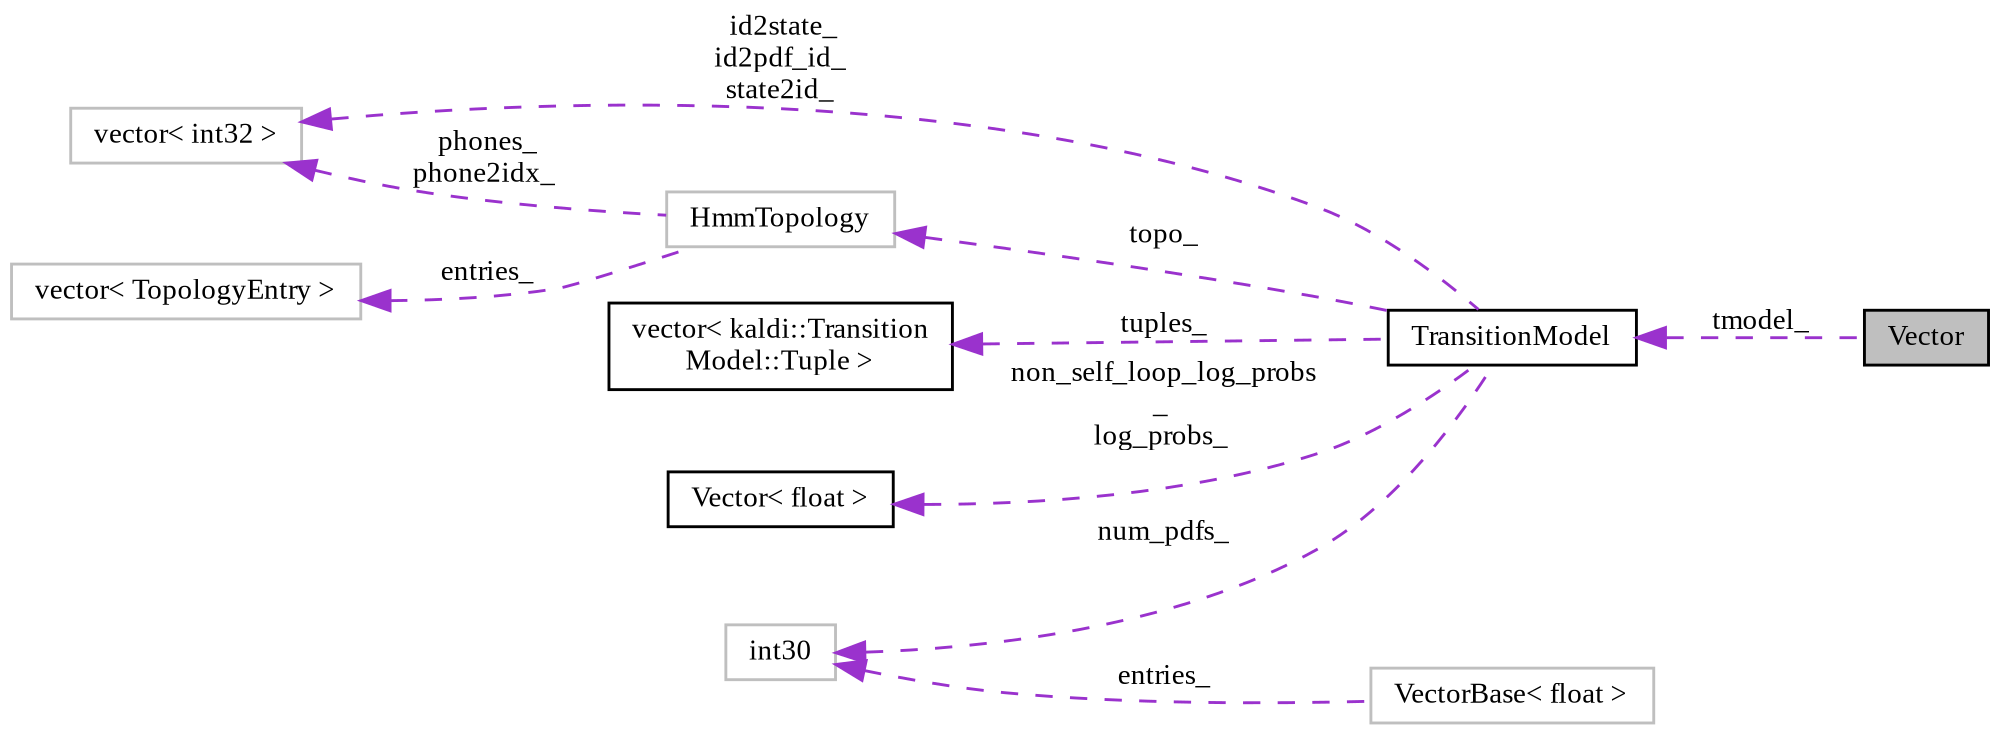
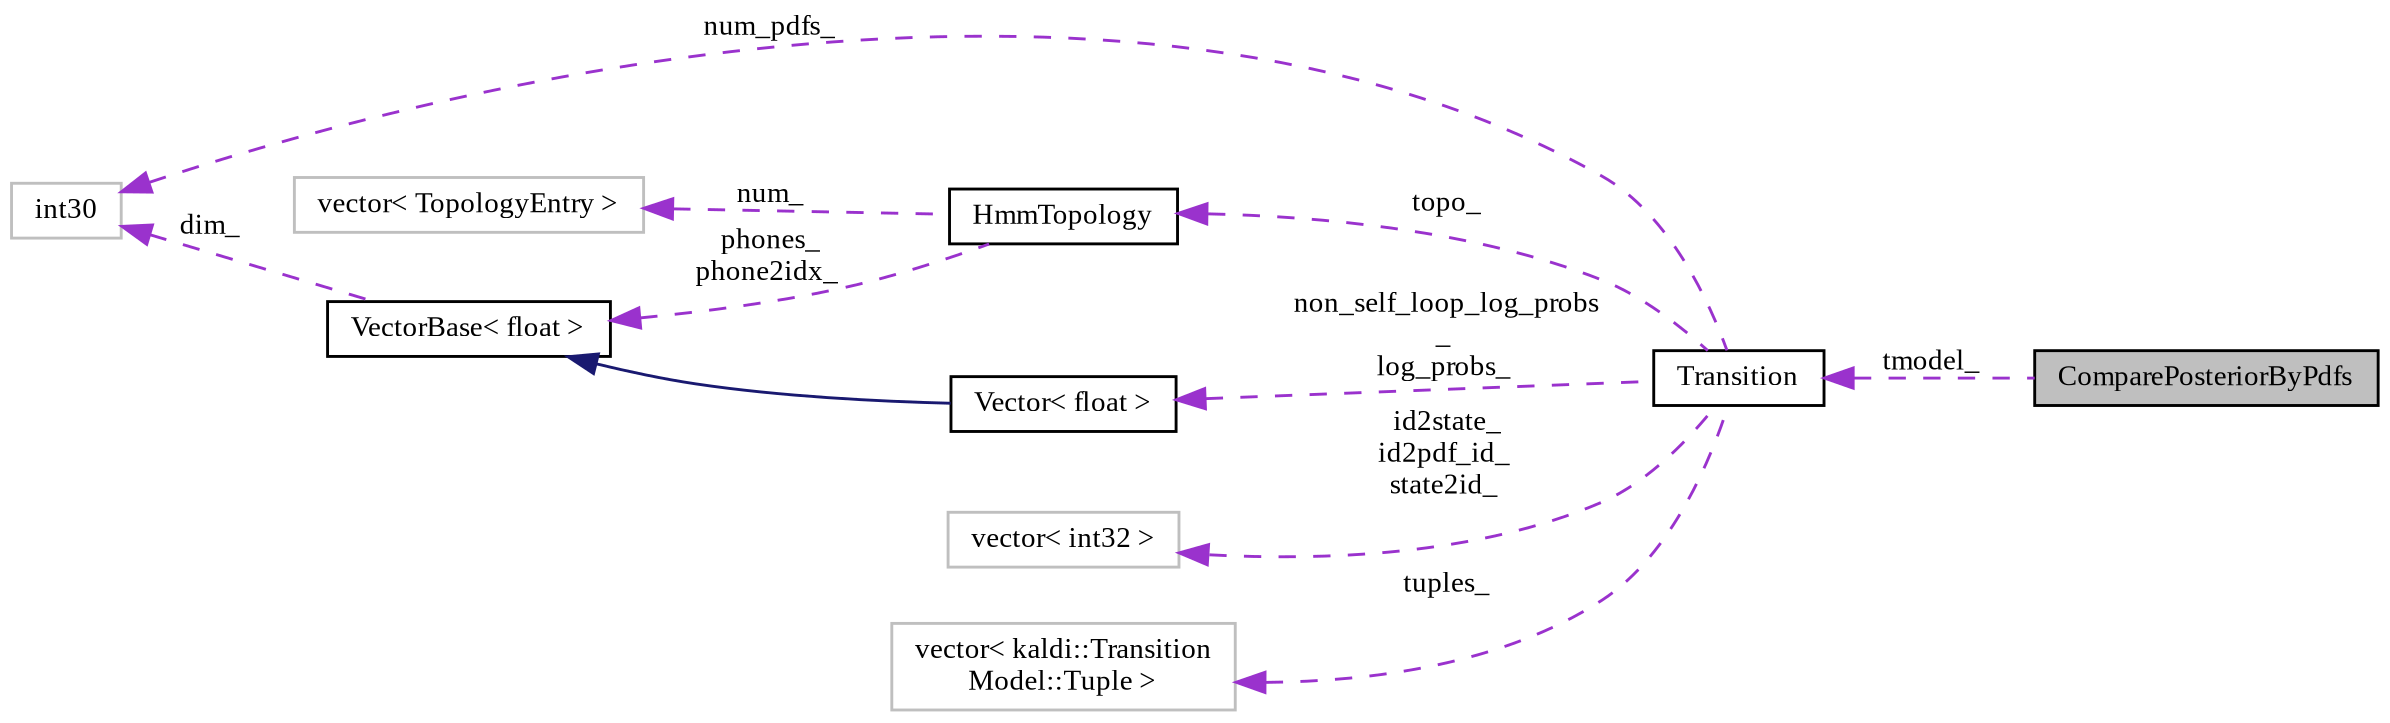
edge "HmmTopology" -> "vector< int32 >": now "HmmTopology" -> "VectorBase< float >"
node "HmmTopology": color grey75 -> black
edge "HmmTopology" -> "vector< TopologyEntry >": label " entries_" -> " num_"
node "TransitionModel": label "TransitionModel" -> "Transition"
node "Vector": label "Vector" -> "ComparePosteriorByPdfs"
node "vector< kaldi::Transition Model::Tuple >": color black -> grey75
edge "Vector< float >" -> "VectorBase< float >": added
edge "VectorBase< float >" -> "int30": label " entries_" -> " dim_"
node "VectorBase< float >": color grey75 -> black
